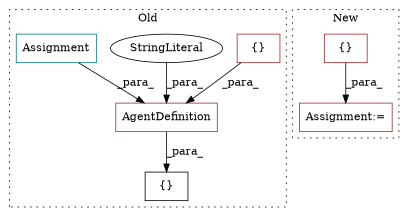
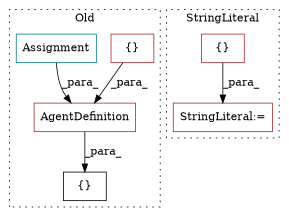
cluster "New": label "New" -> "StringLiteral"
node "StringLiteral": removed
node "Assignment:=": label "Assignment:=" -> "StringLiteral:="
